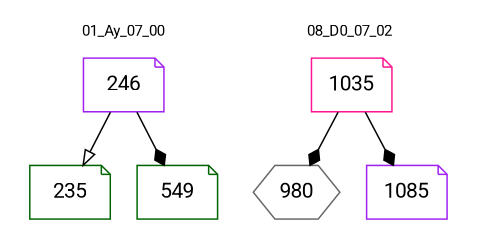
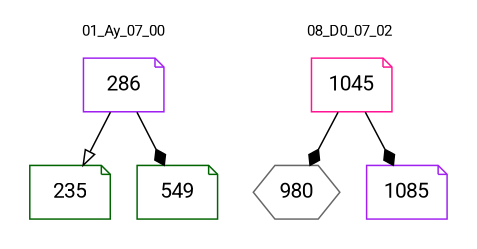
node "246": label "246" -> "286"
node "1035": label "1035" -> "1045"
